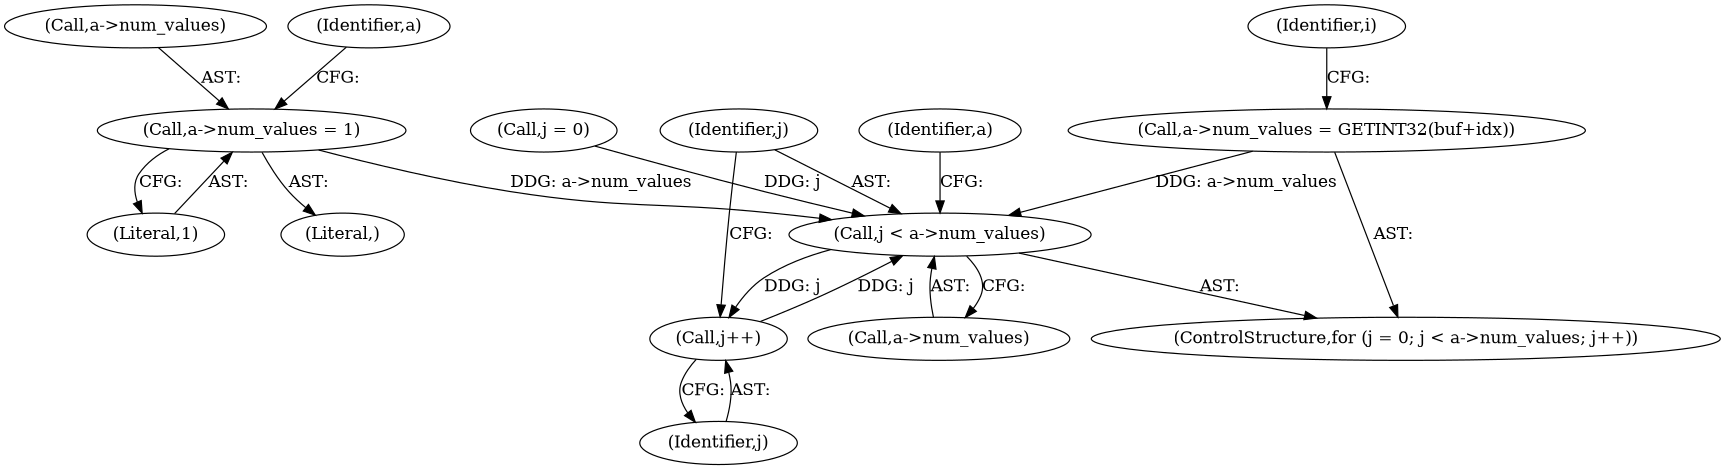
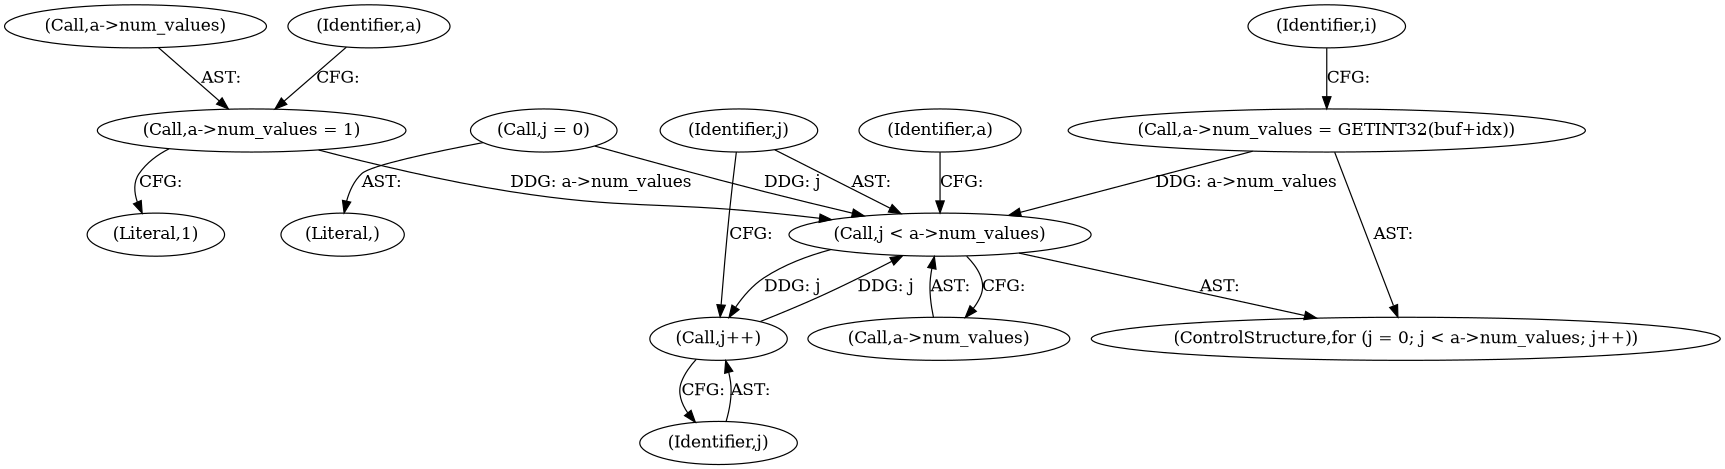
edge "(Call,a->num_values = 1)" -> "(Literal,)": now "(Call,j = 0)" -> "(Literal,)"
edge "(Literal,1)" -> "(Call,a->num_values = 1)": removed, label "AST:"
